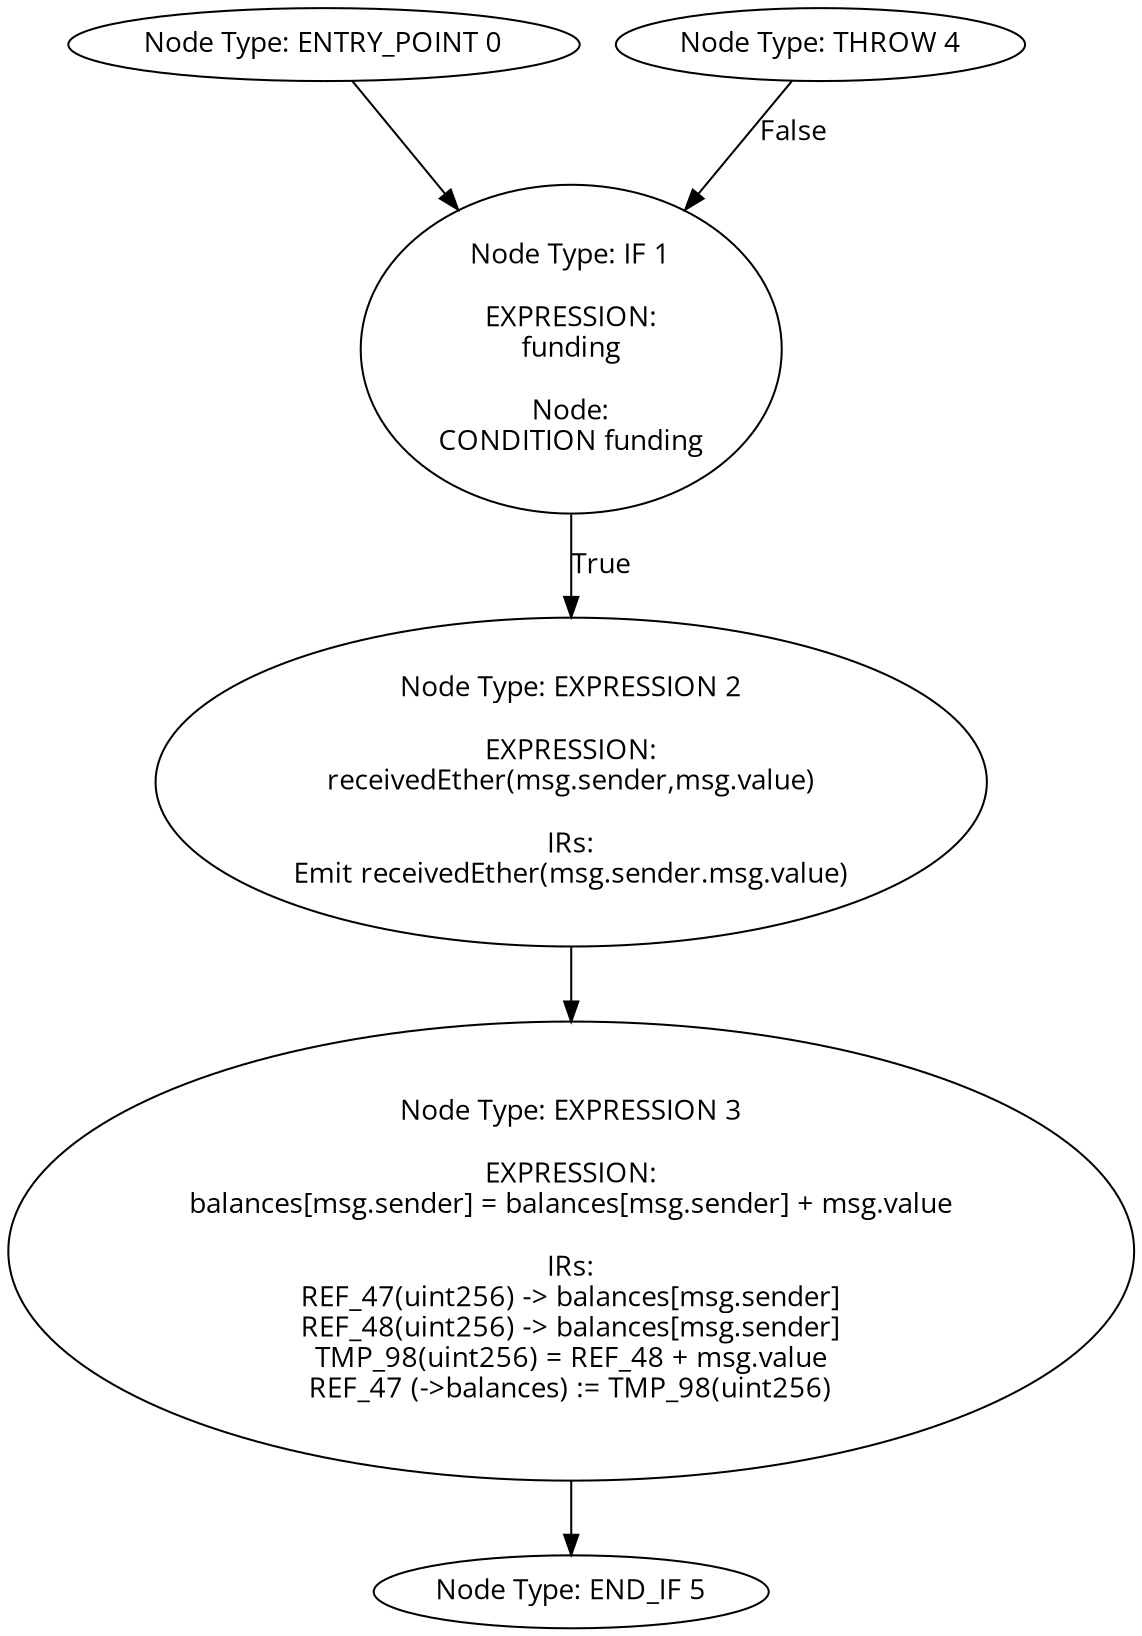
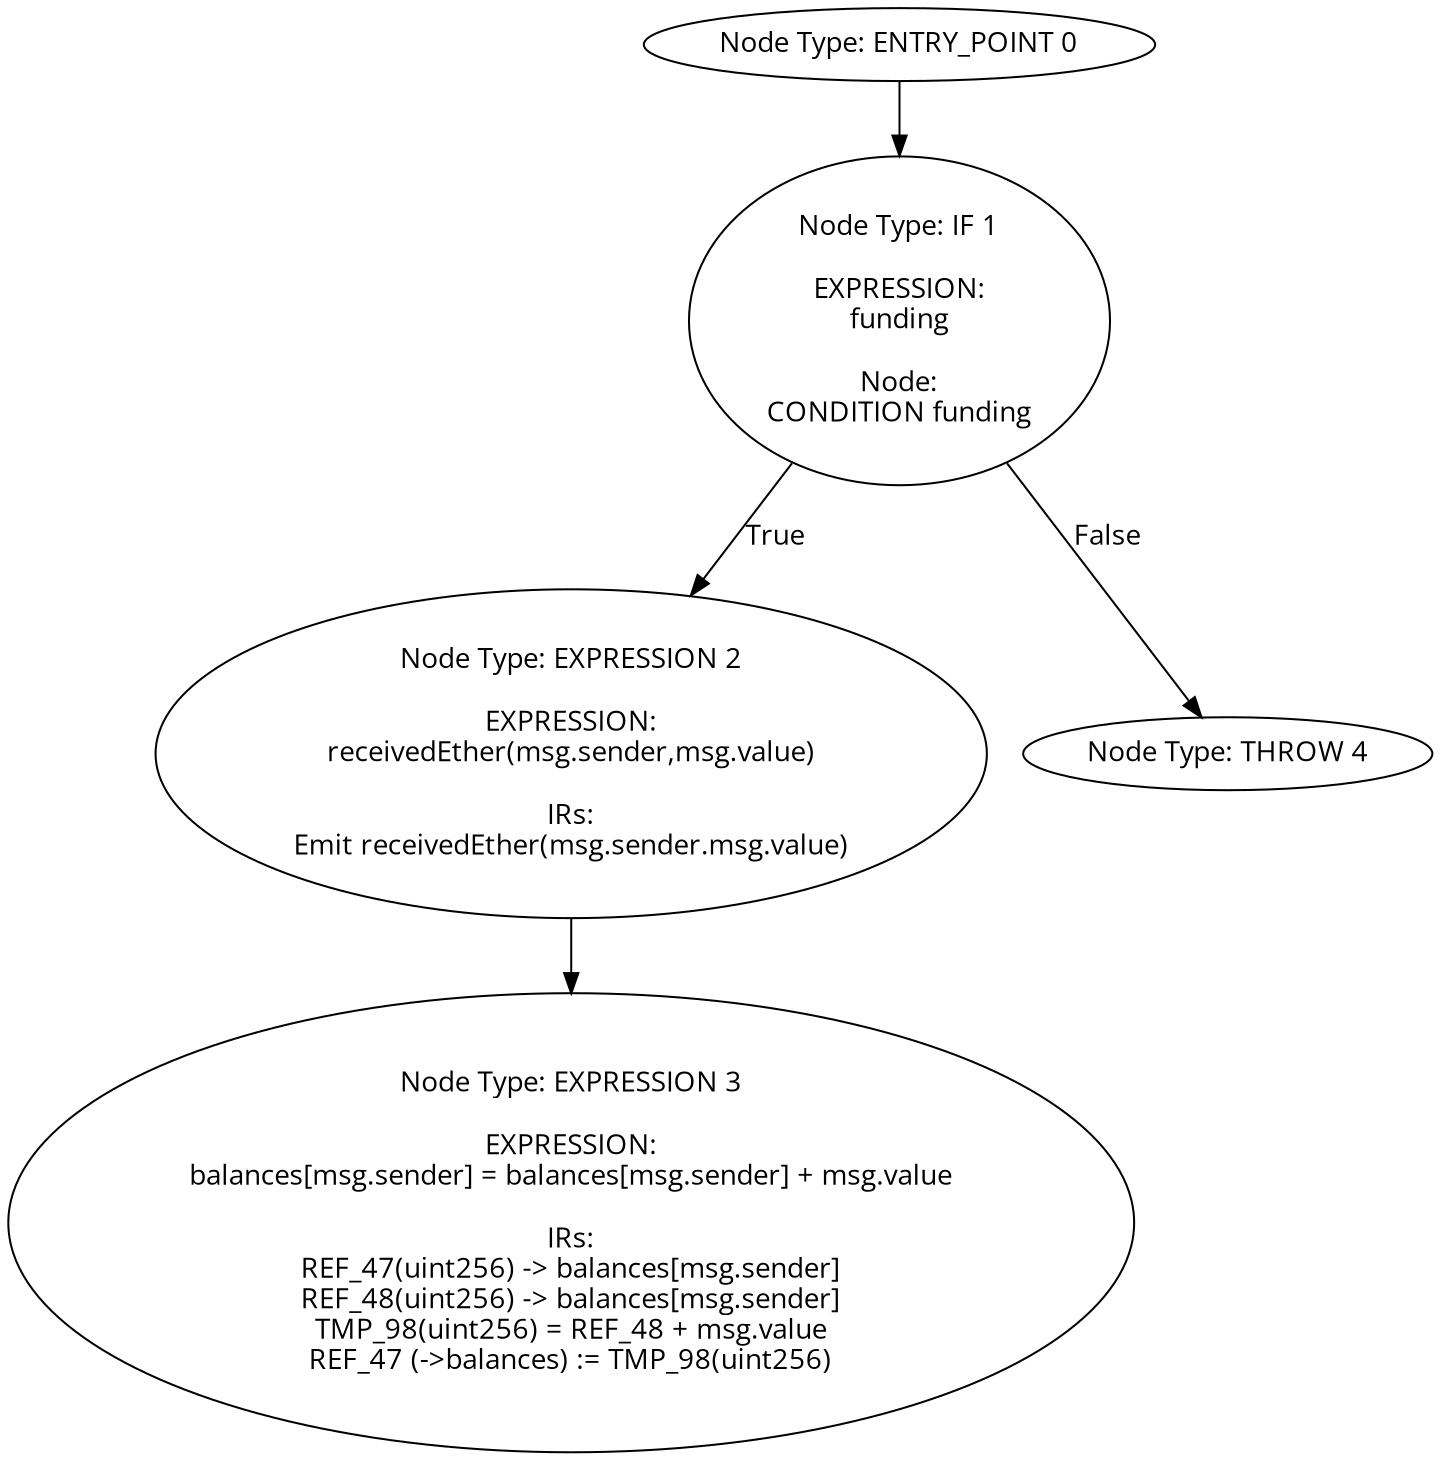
edge "Node Type: THROW 4" -> "Node Type: IF 1 EXPRESSION: funding Node: CONDITION funding": reversed
node "Node Type: END_IF 5": removed
